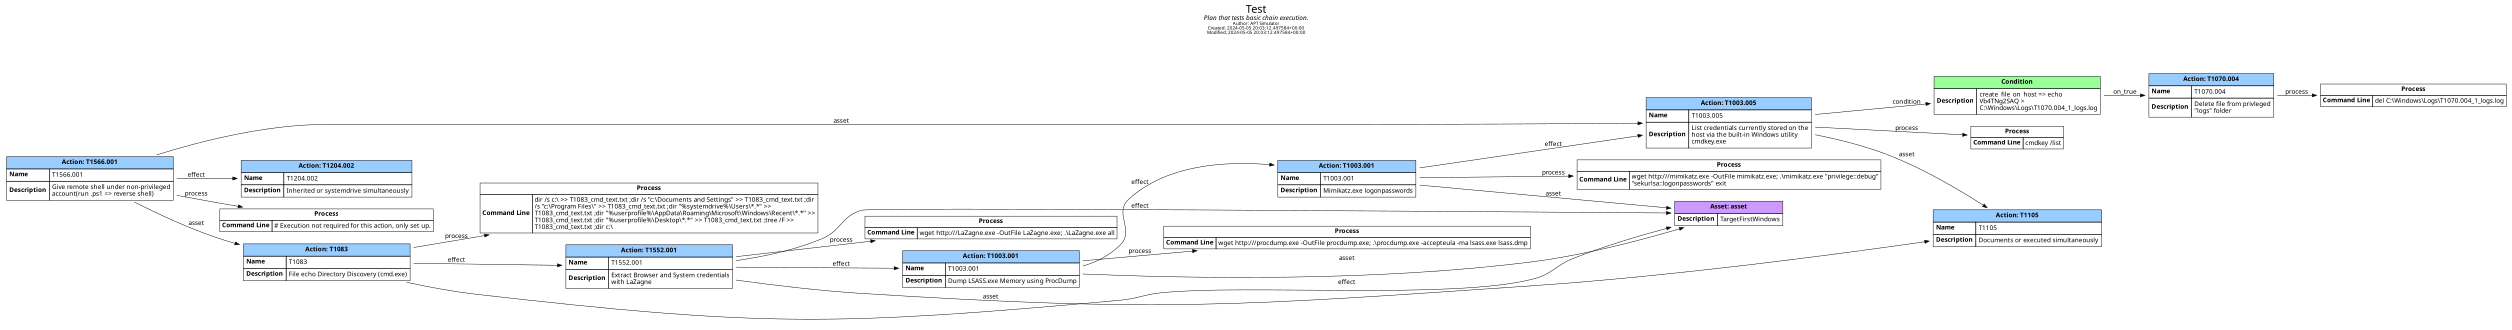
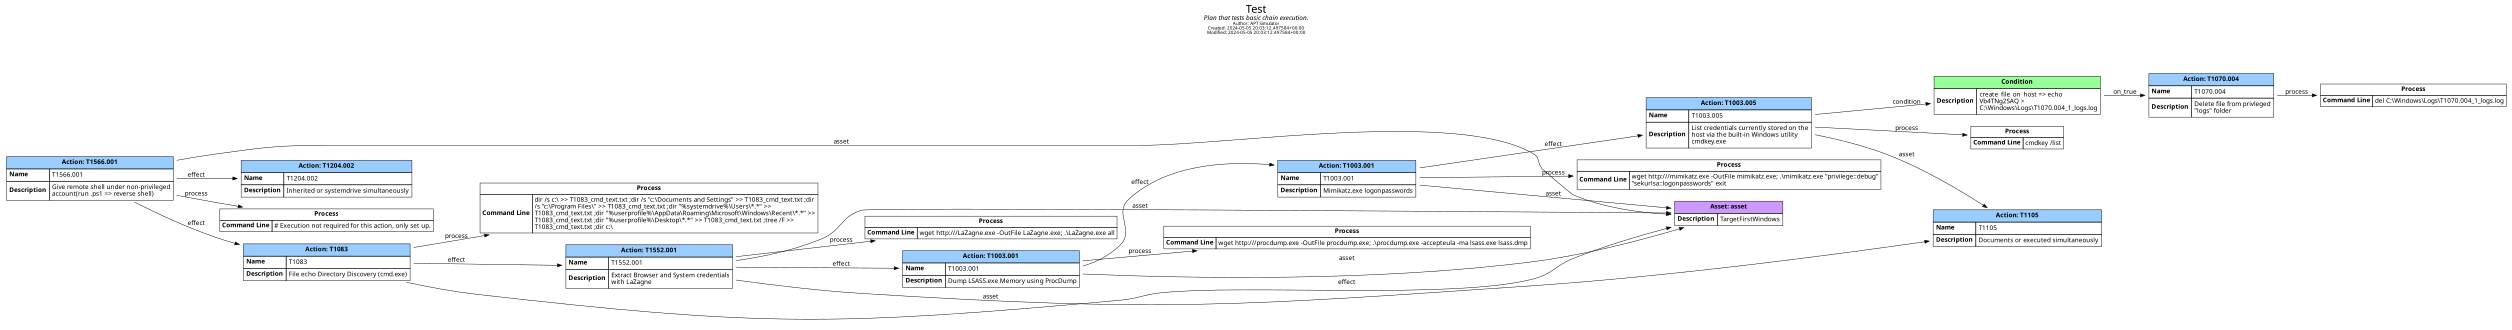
edge "Action: T1566.001" -> "Action: T1003.005": now "Action: T1566.001" -> "Asset: asset"
edge "Action: T1552.001" -> "Asset: asset": label "effect" -> "asset"
edge "Action: T1566.001" -> "Action: T1083": label "asset" -> "effect"
